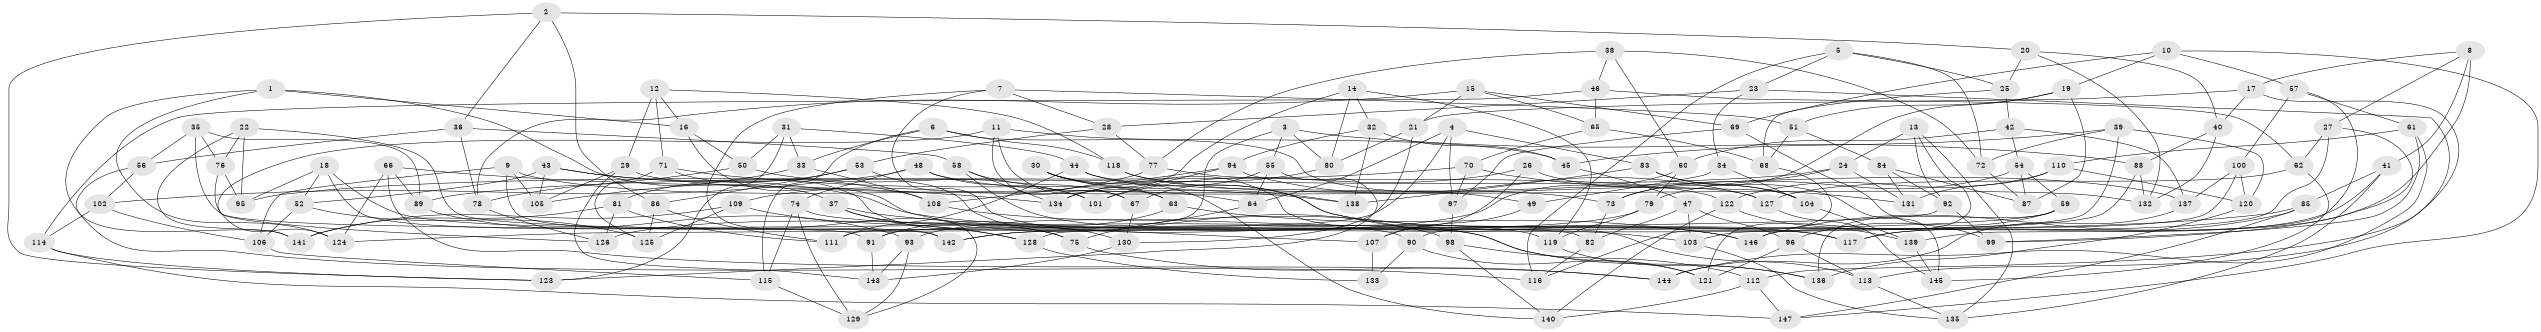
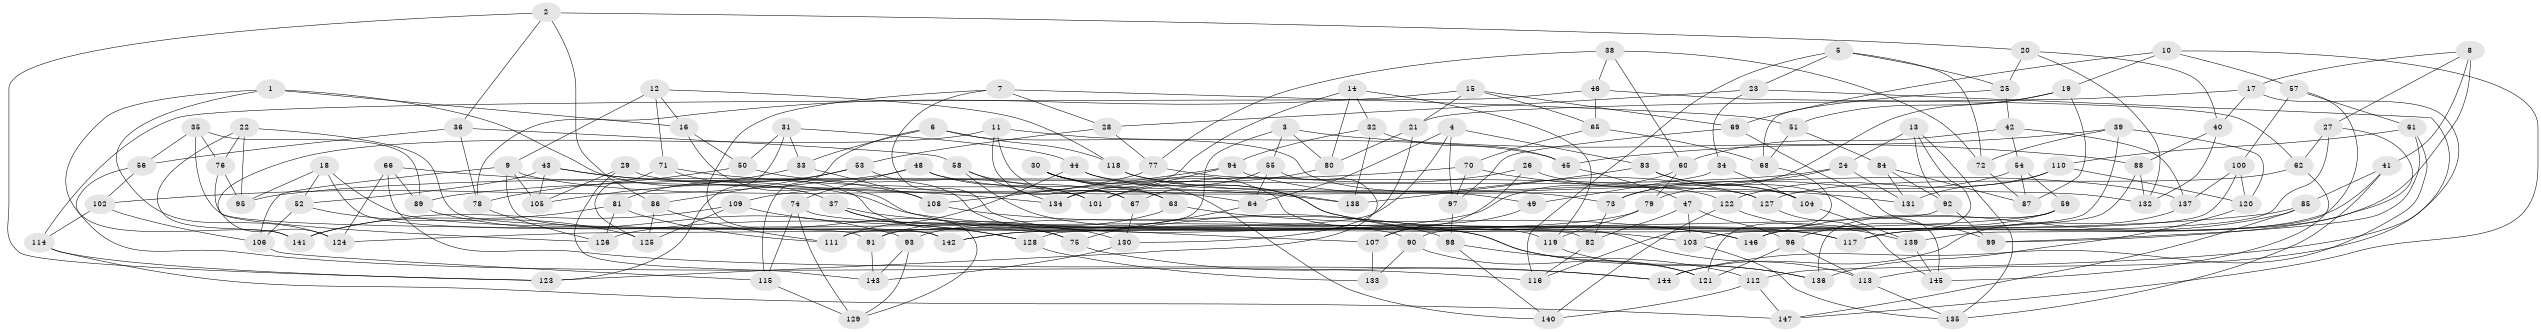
edge "12" -- "29": now "12" -- "9"
